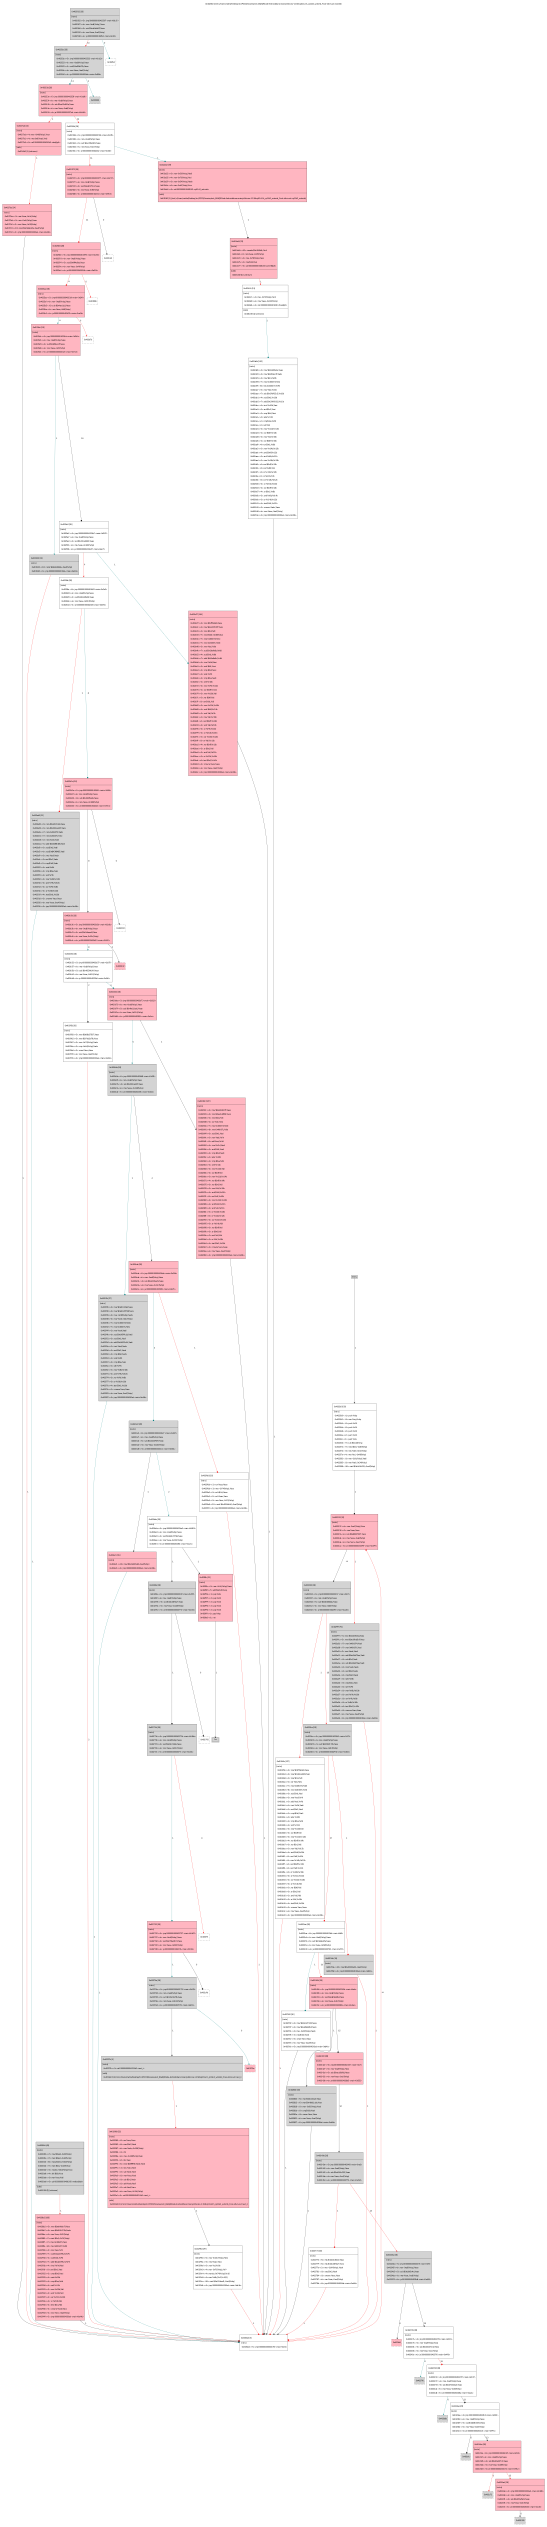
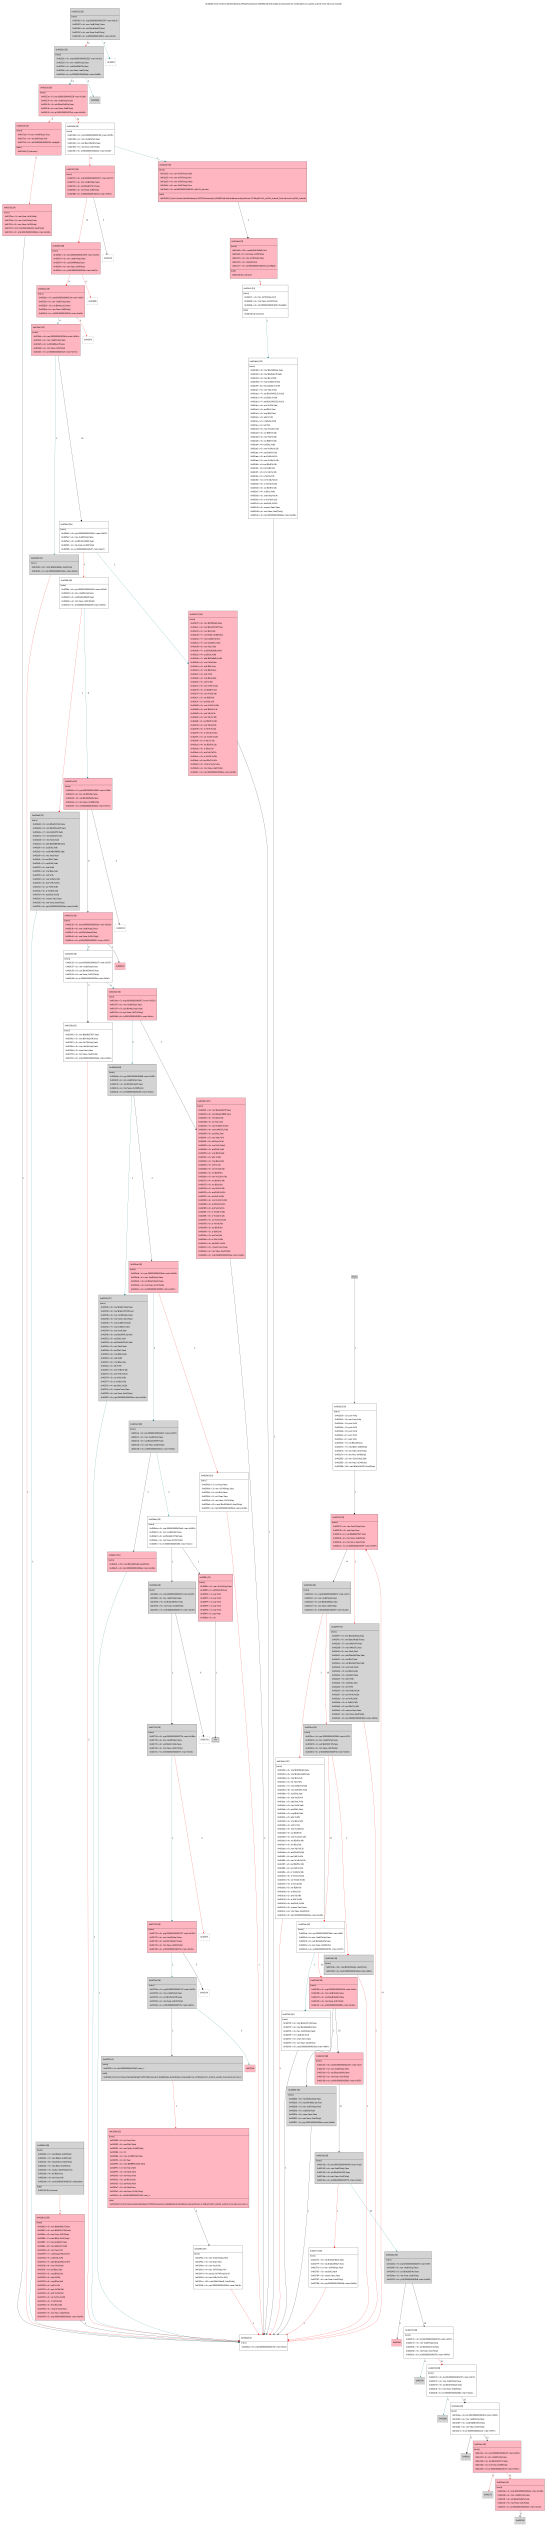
edge "0x40243e [28]" -> "0x40245a [28]": color red -> teal
